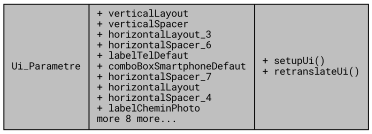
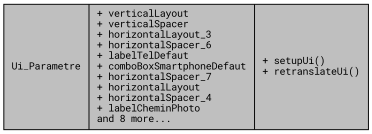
node "Ui_Parametre": text "more 8 more..." -> "and 8 more..."
